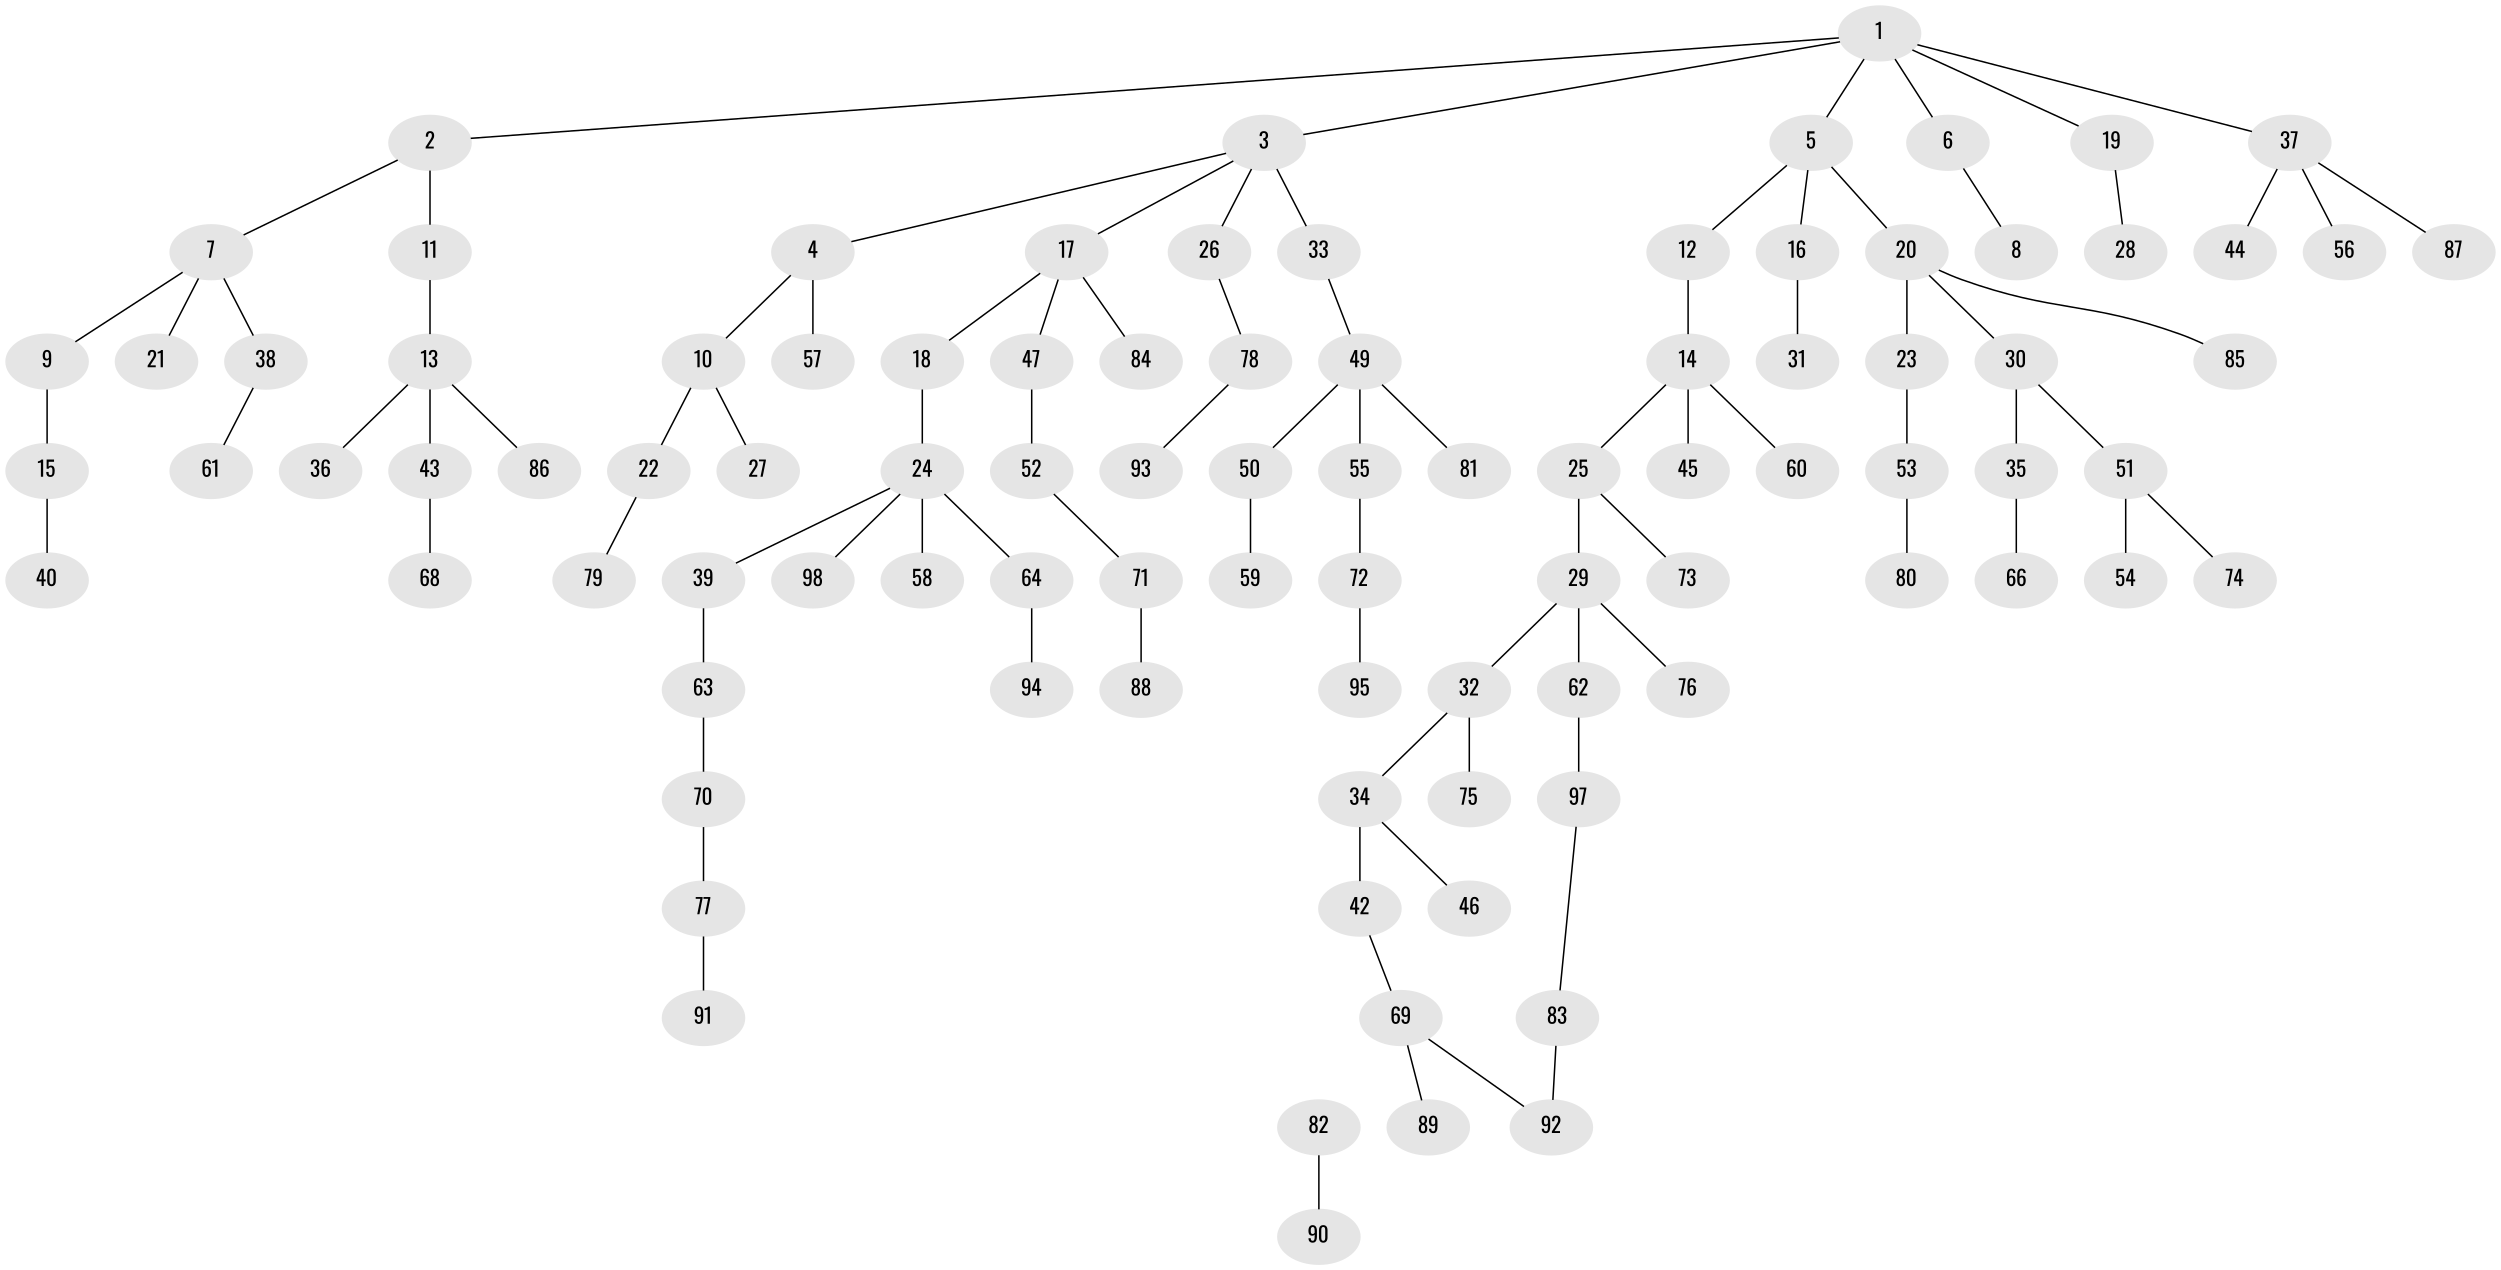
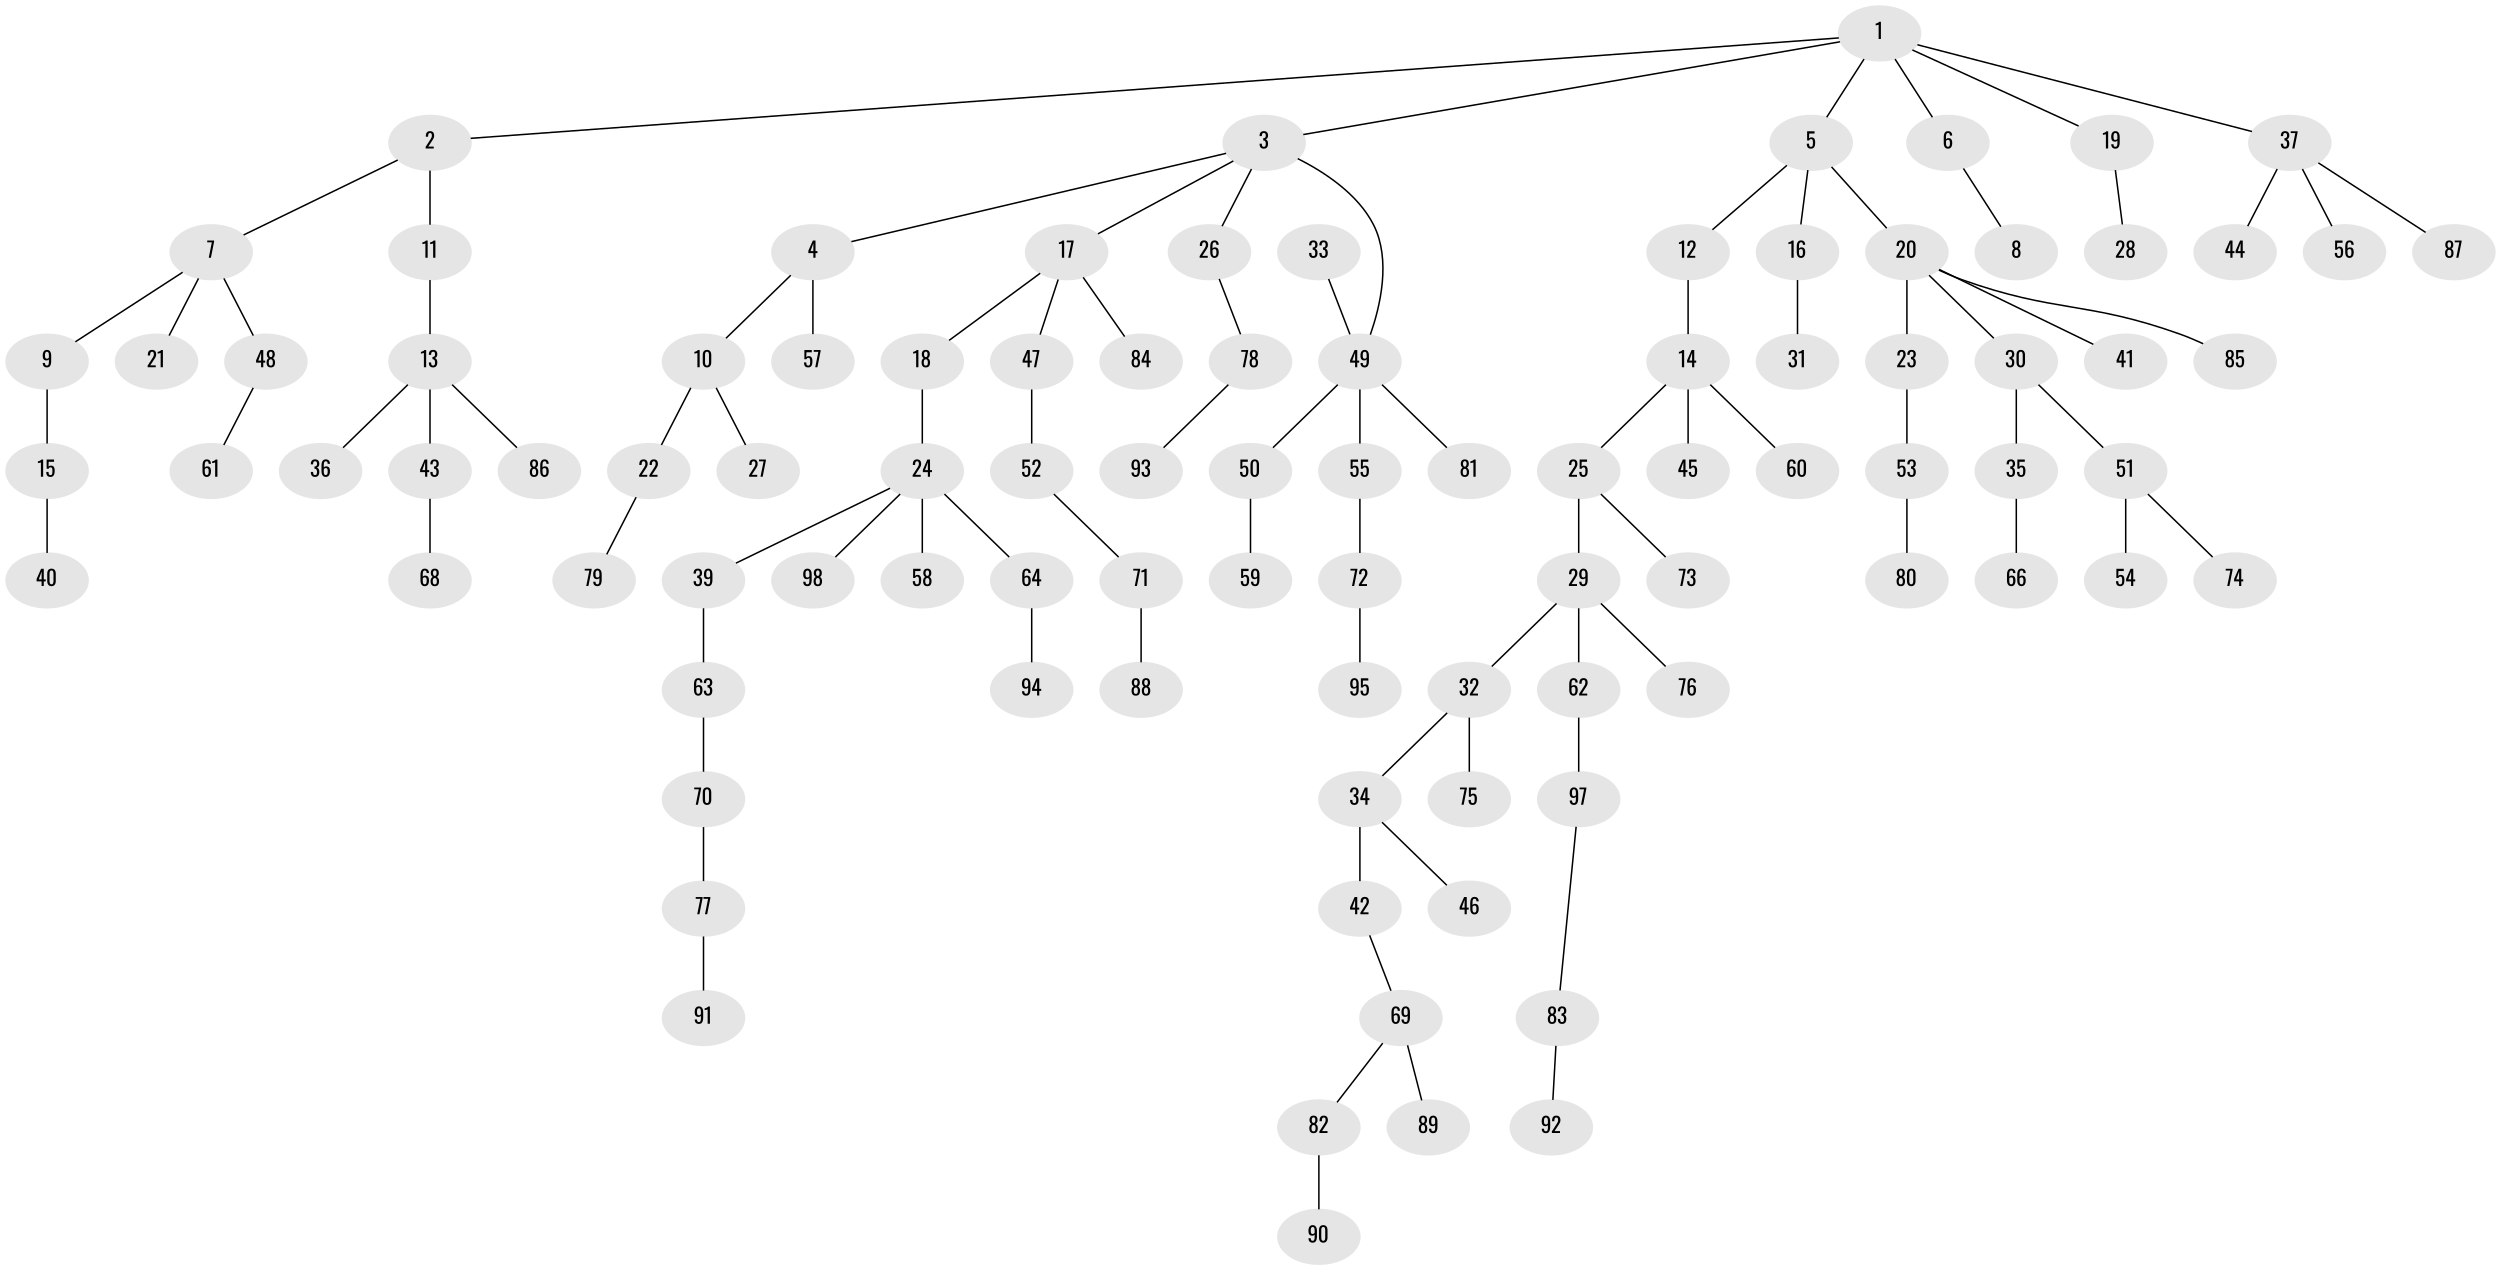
edge "3" -- "33": now "3" -- "49"
node "38": label "38" -> "48"
node "41": added
edge "69" -- "92": now "69" -- "82"
